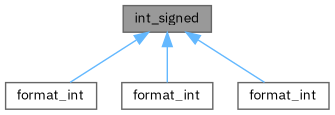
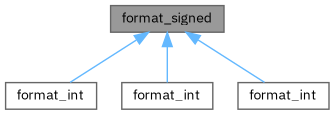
node "int_signed": label "int_signed" -> "format_signed"
